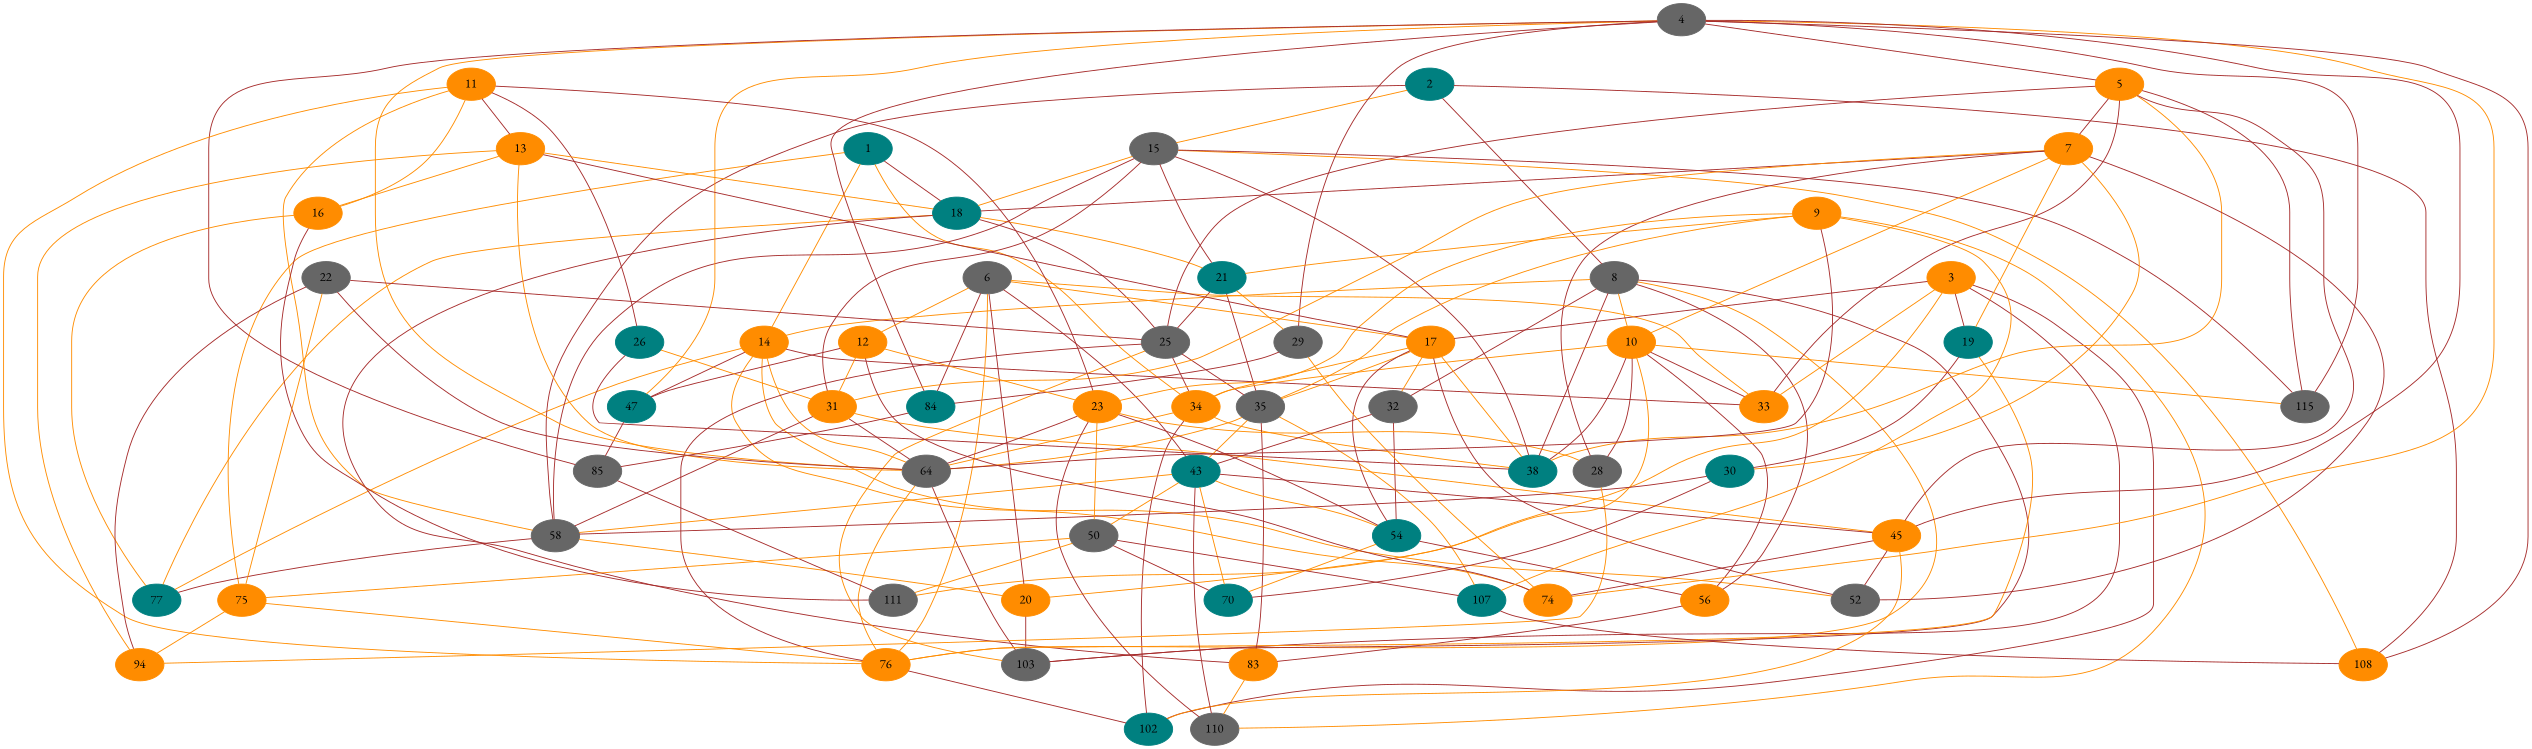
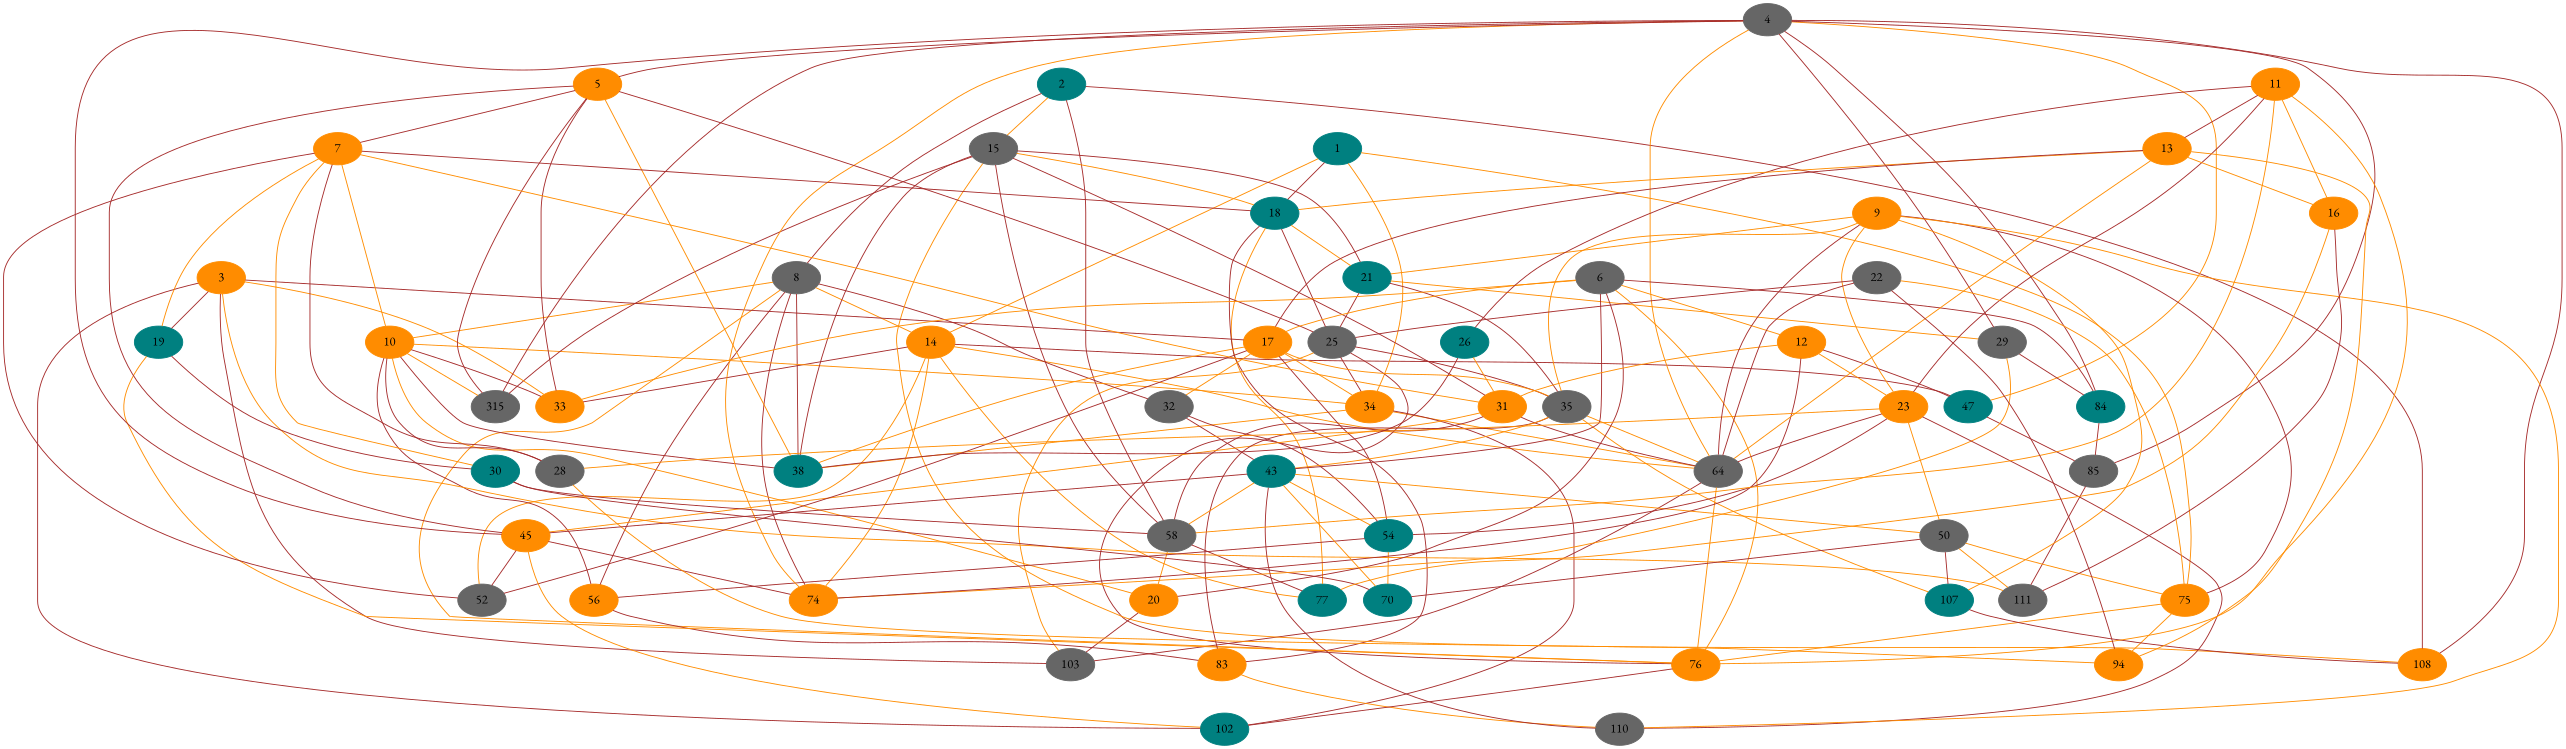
edge "9" -- "75": added
node "115": label "115" -> "315"
edge "8" -- "103": now "8" -- "74"
